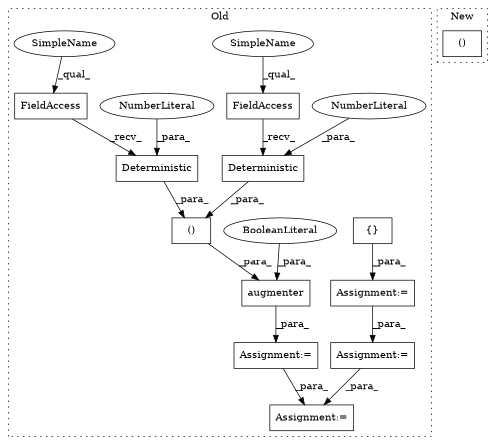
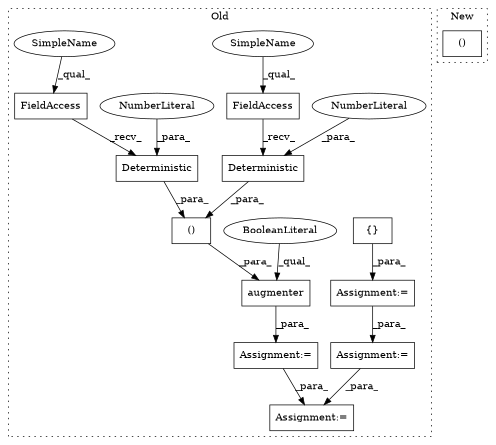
edge "BooleanLiteral" -> "augmenter": label "_para_" -> "_qual_"
